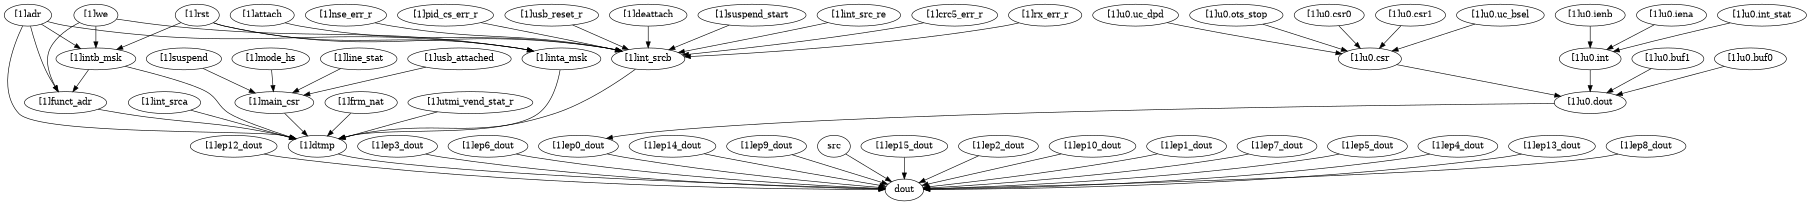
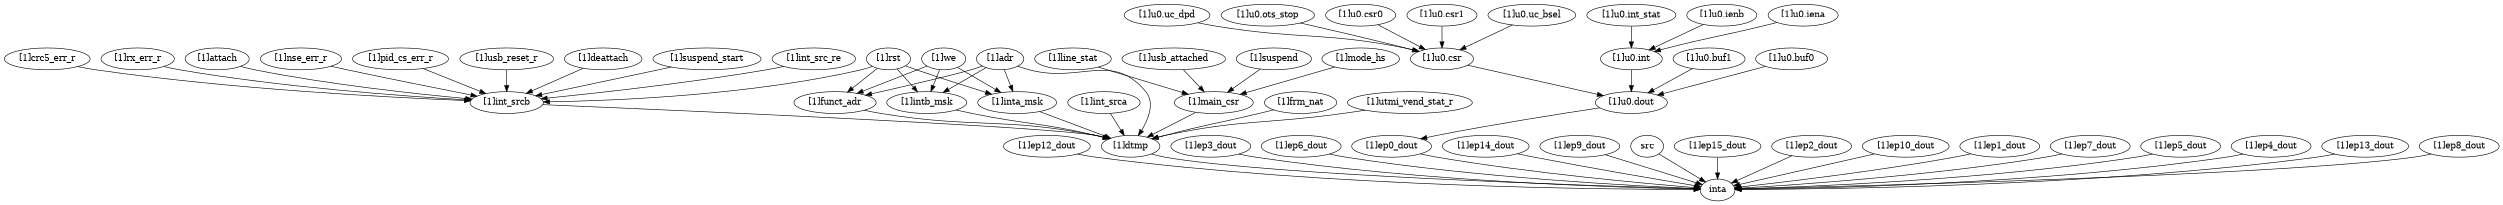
edge "[1]intb_msk" -> "[1]funct_adr": now "[1]rst" -> "[1]funct_adr"
node "dout": label "dout" -> "inta"
